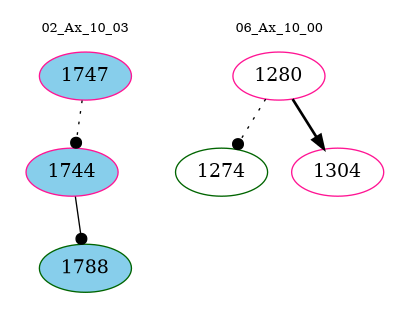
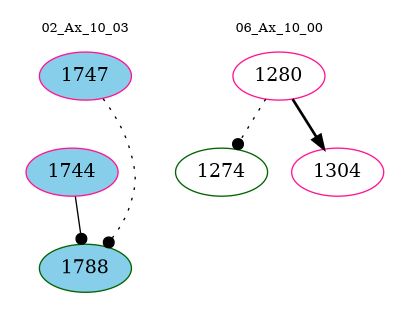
edge "1747" -> "1744": now "1747" -> "1788"
